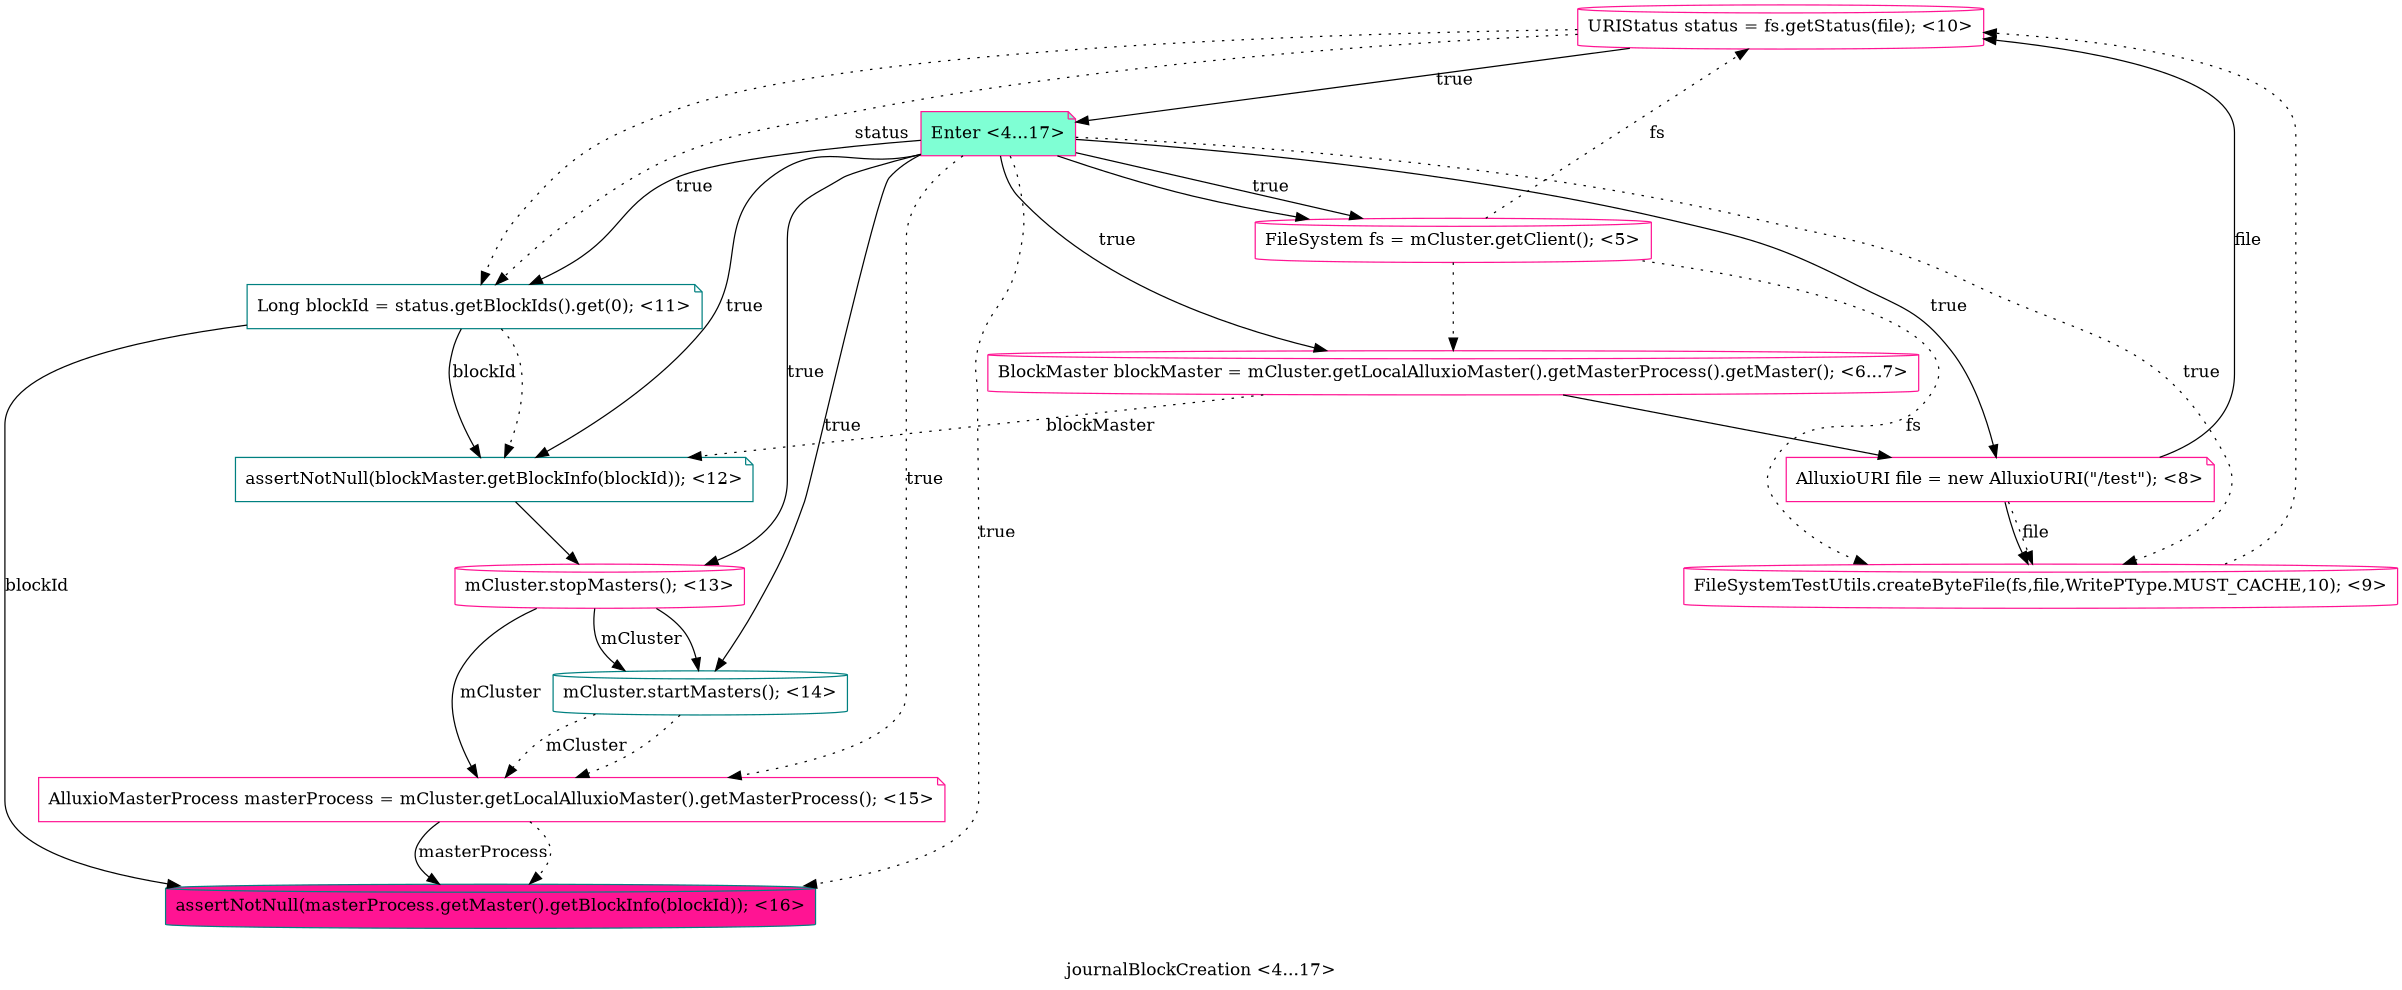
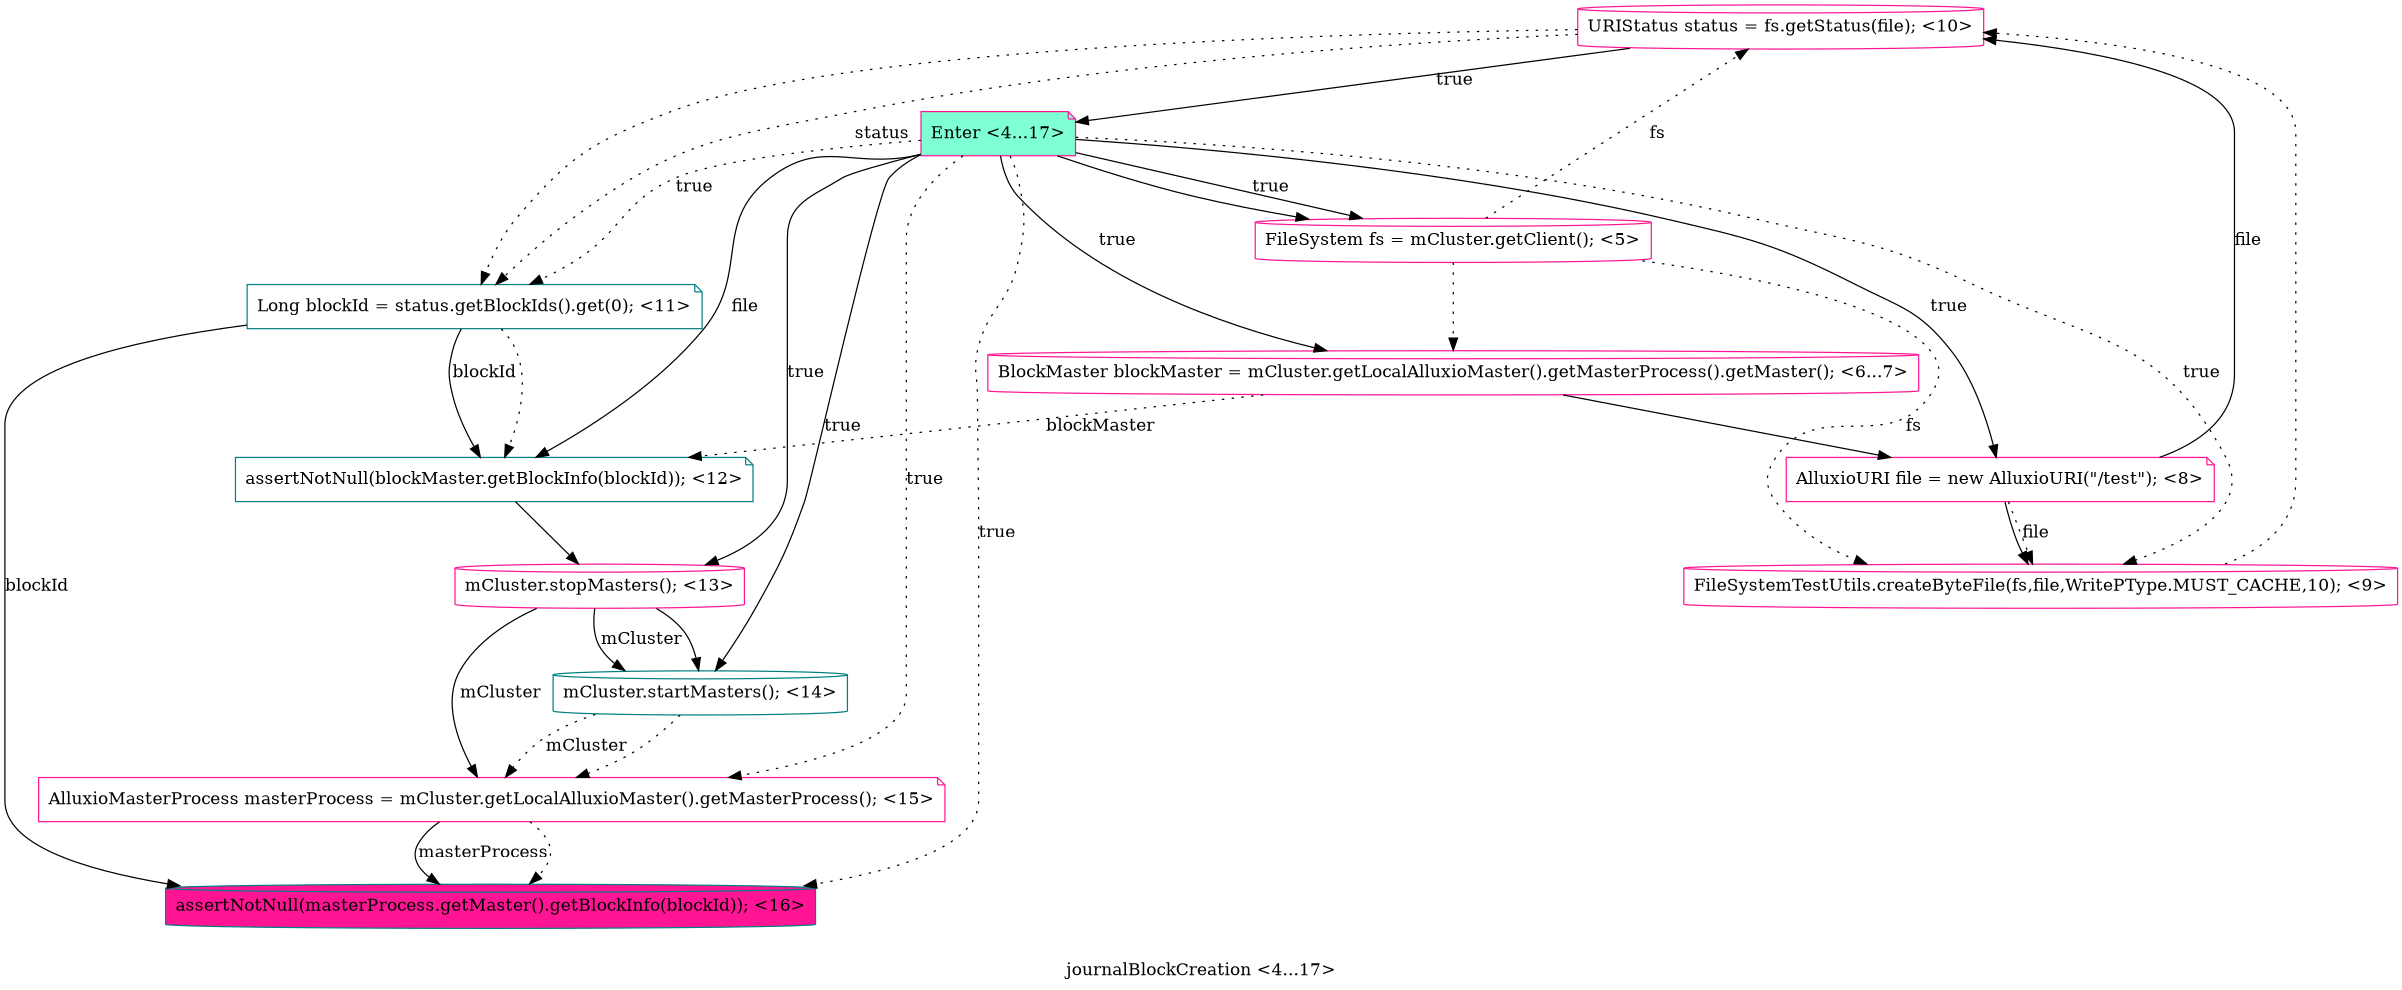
edge "Enter <4...17>" -> "Long blockId = status.getBlockIds().get(0); <11>": style solid -> dotted
edge "Enter <4...17>" -> "assertNotNull(blockMaster.getBlockInfo(blockId)); <12>": label "true" -> "file"
